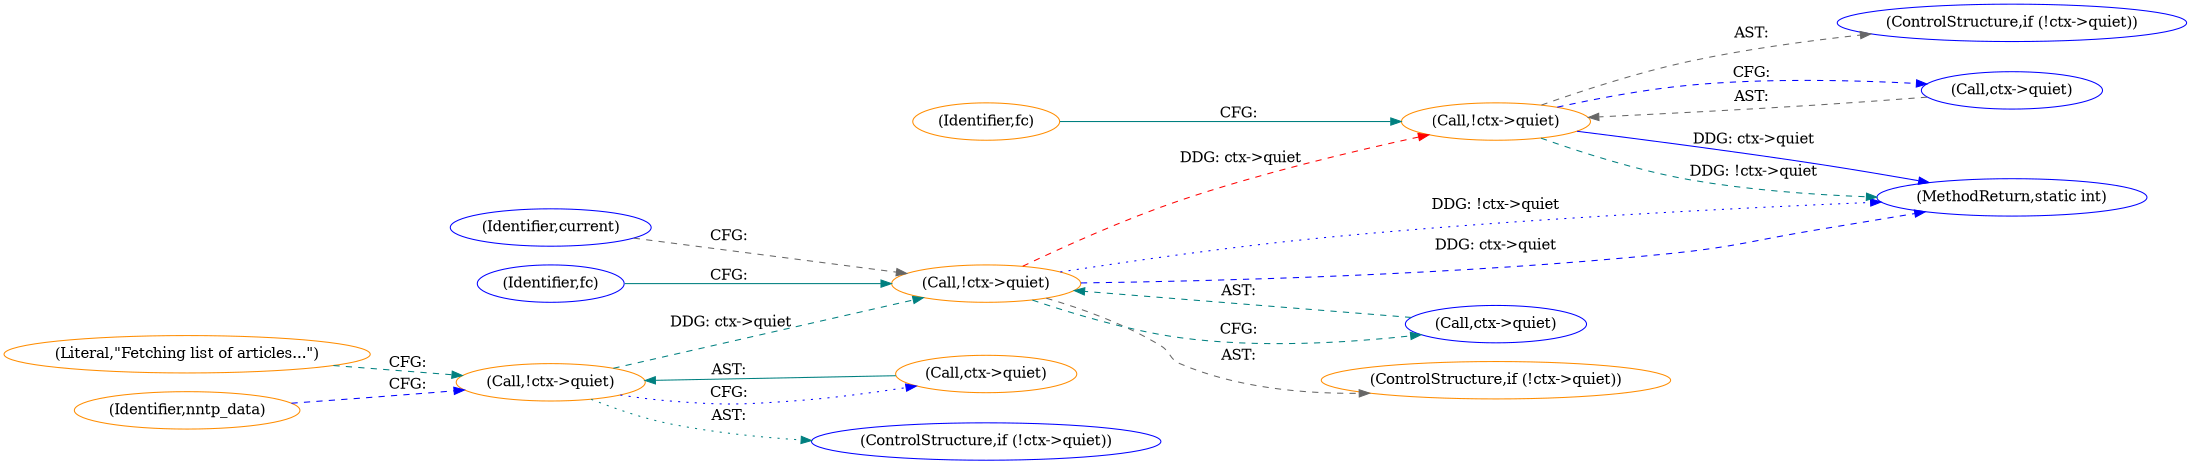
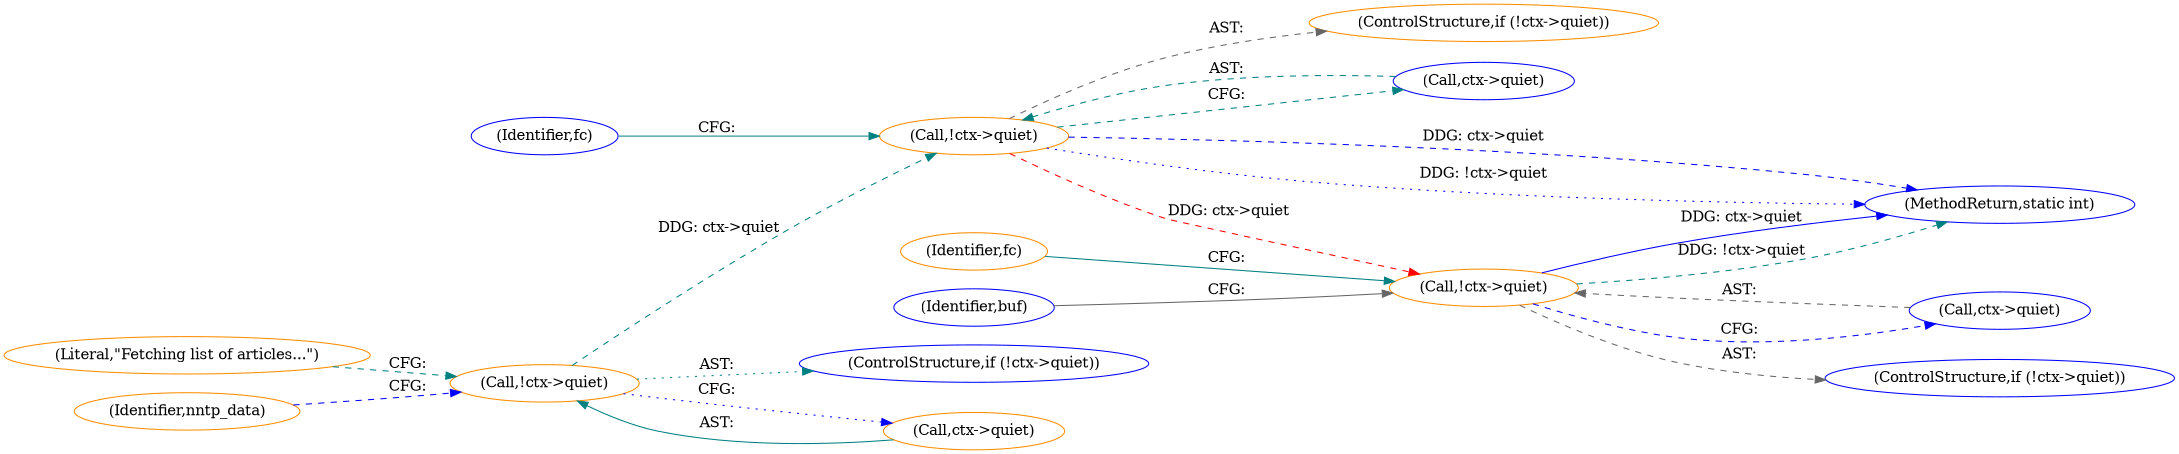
node "(Identifier,current)": removed
node "(Identifier,buf)": added
